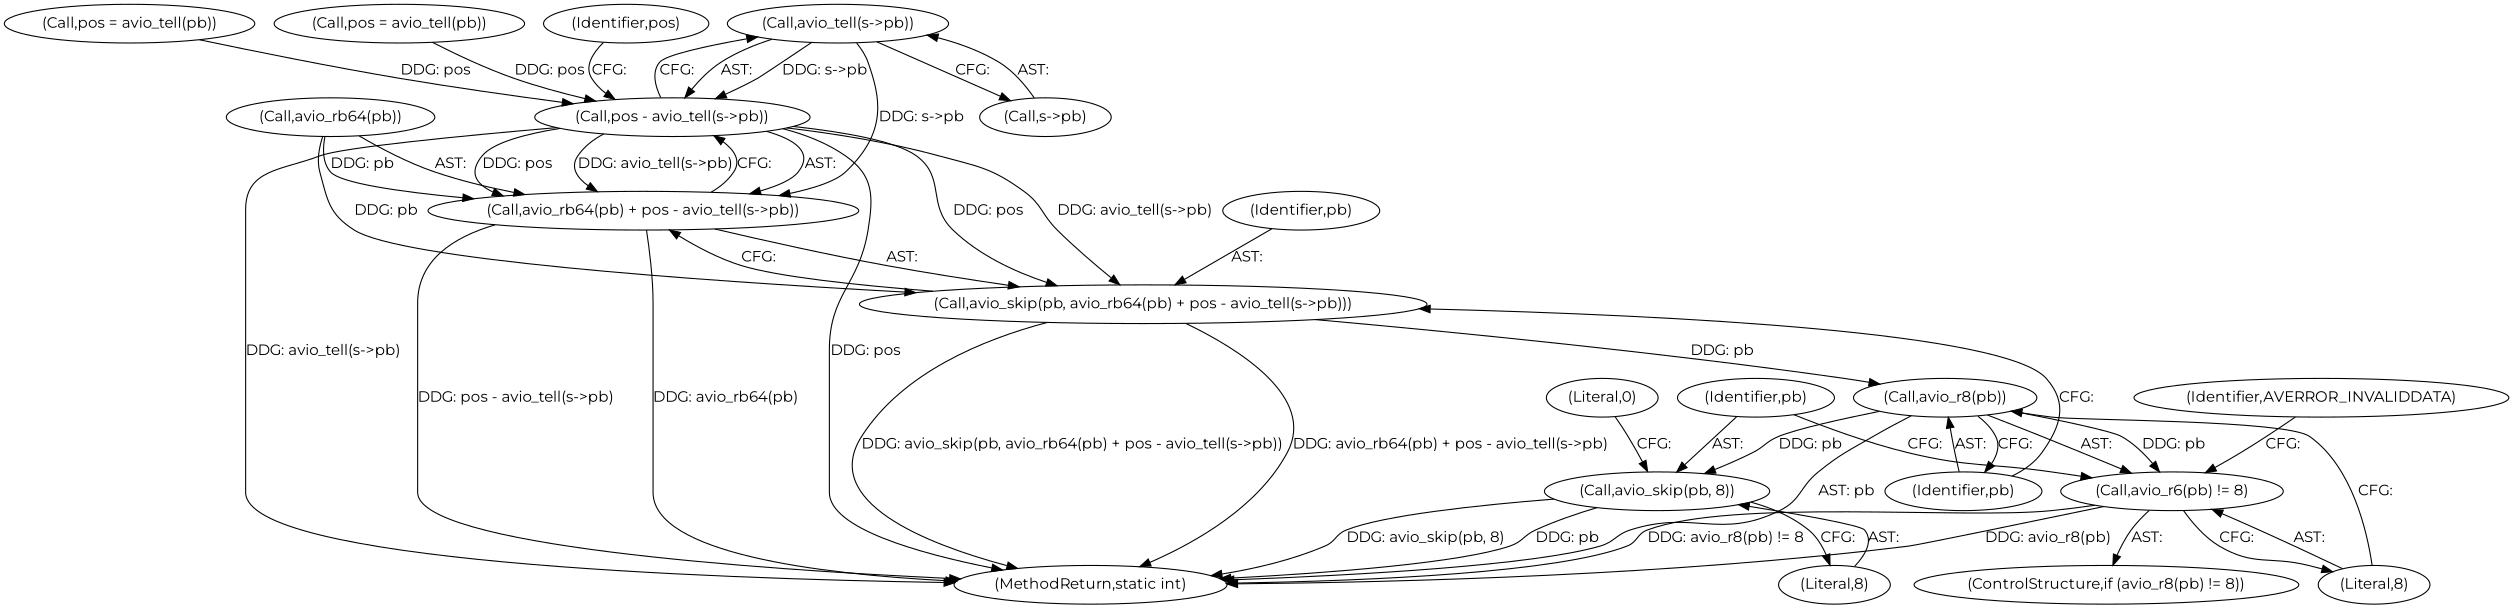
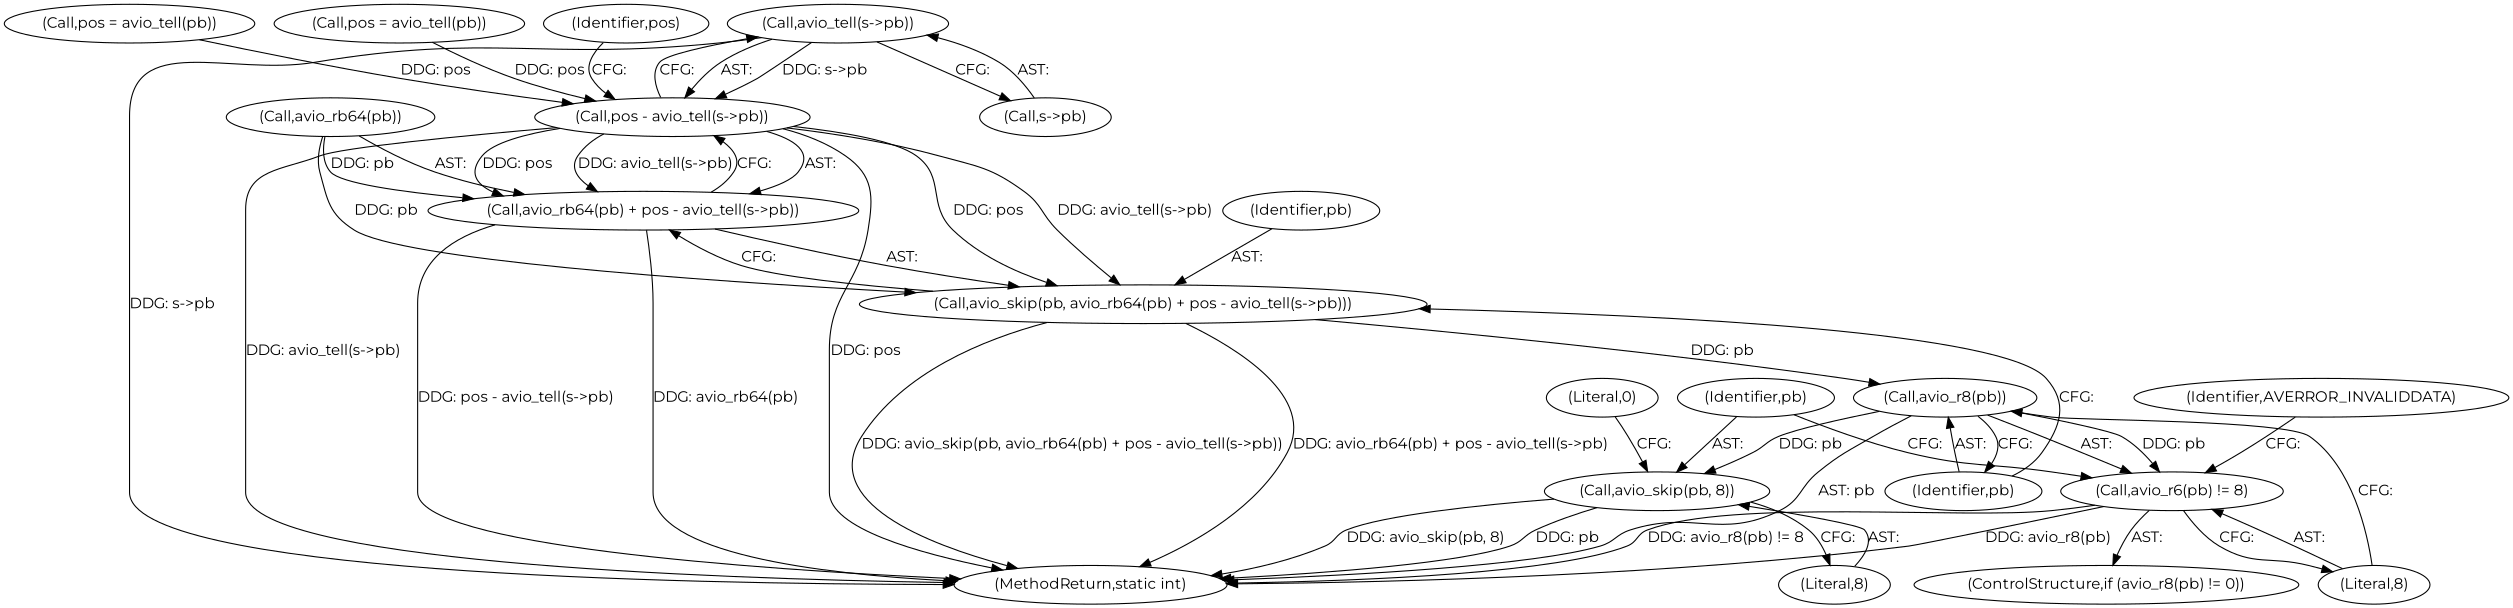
edge "(Call,avio_tell(s->pb))" -> "(Call,avio_rb64(pb) + pos - avio_tell(s->pb))": now "(Call,avio_tell(s->pb))" -> "(MethodReturn,static int)"
node "(ControlStructure,if (avio_r8(pb) != 8))": label "(ControlStructure,if (avio_r8(pb) != 8))" -> "(ControlStructure,if (avio_r8(pb) != 0))"
